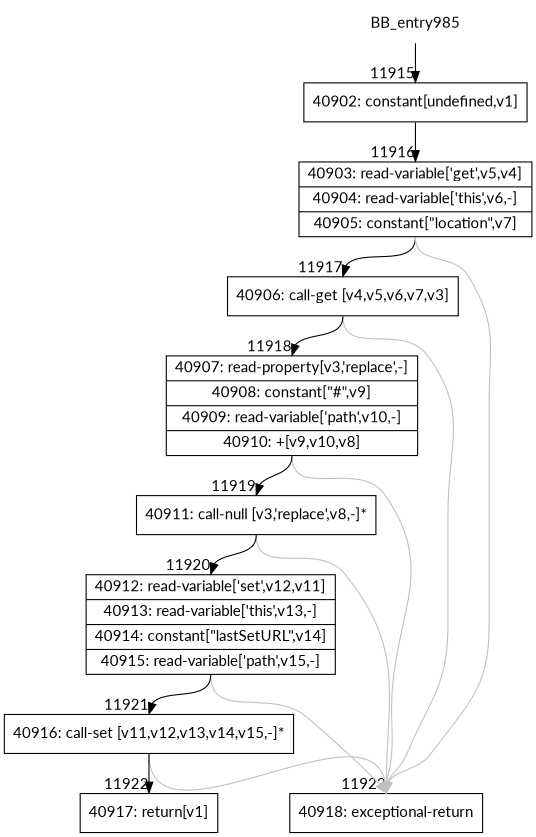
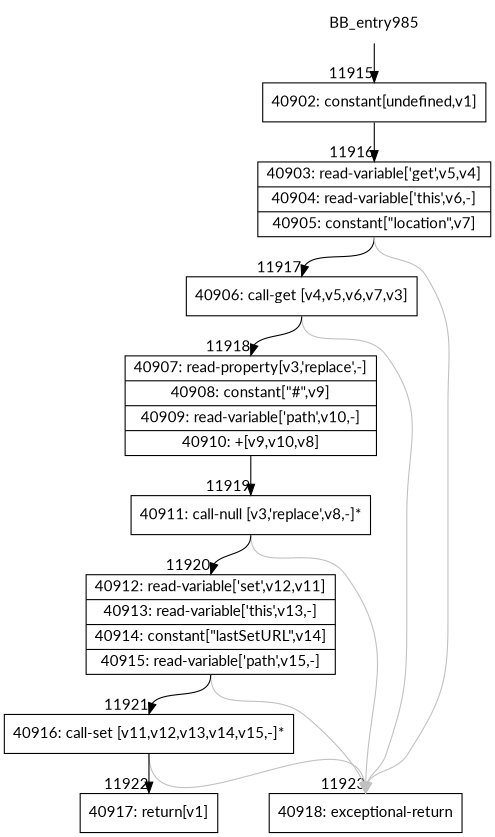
edge "40907: read-property[v3,'replace',-]" -> "40918: exceptional-return": removed
